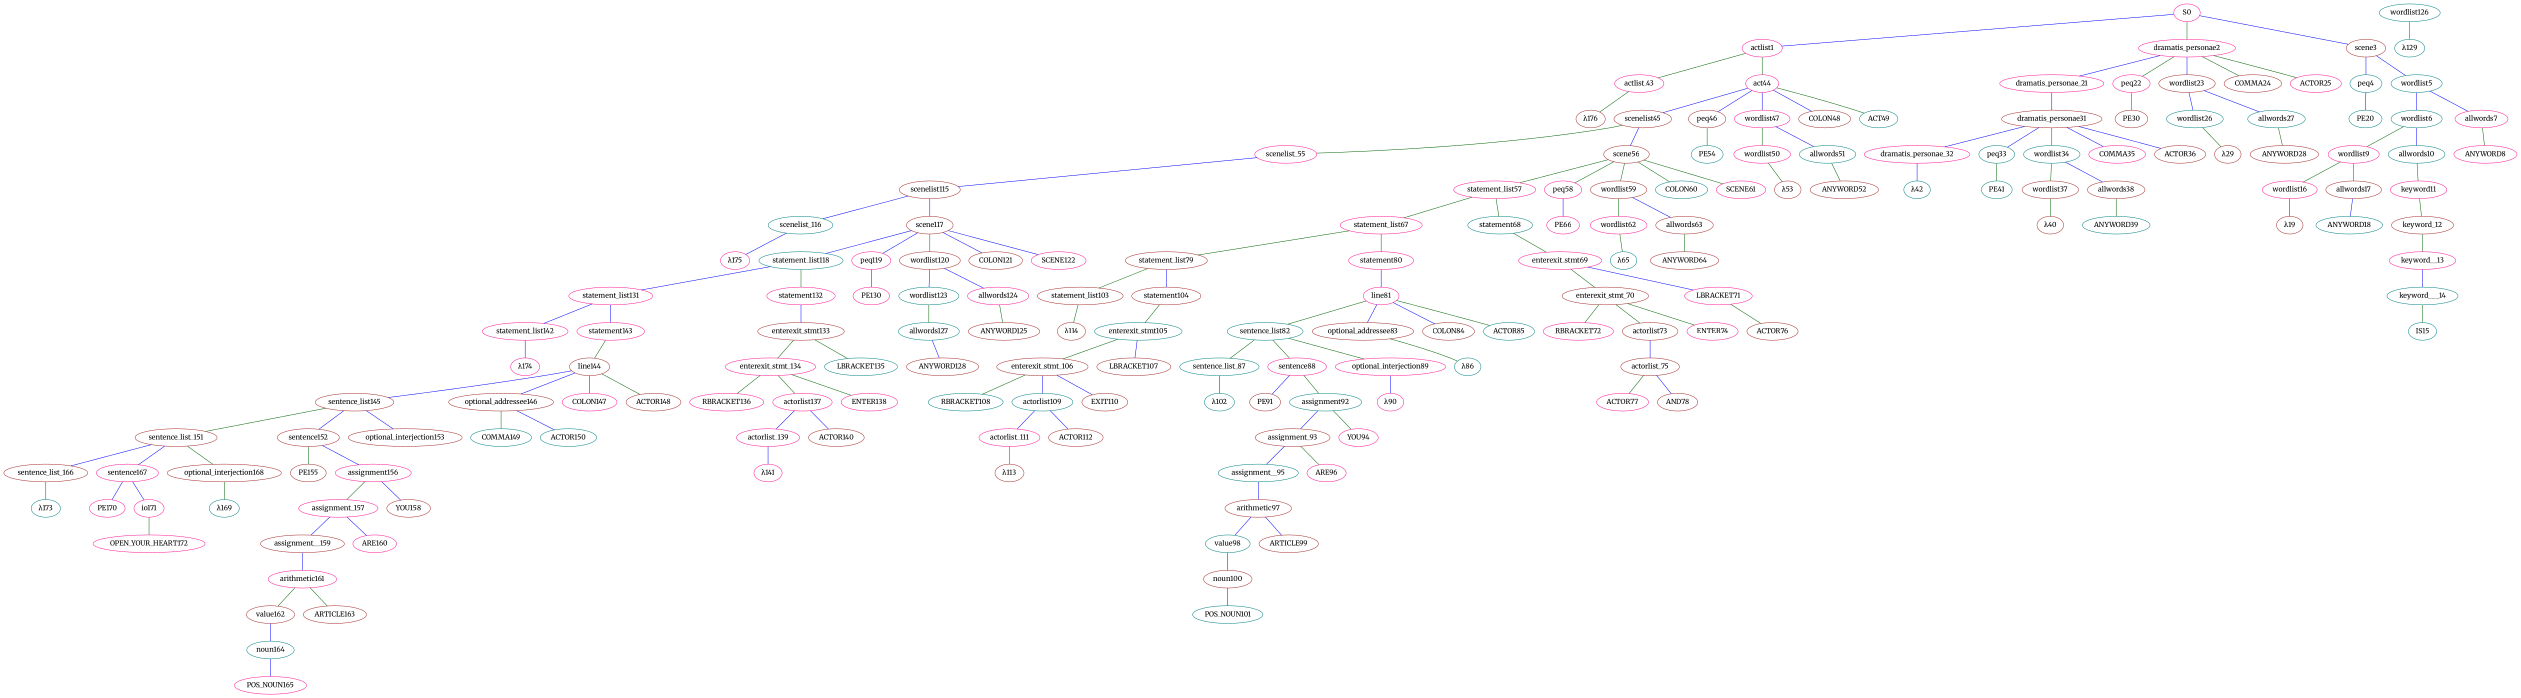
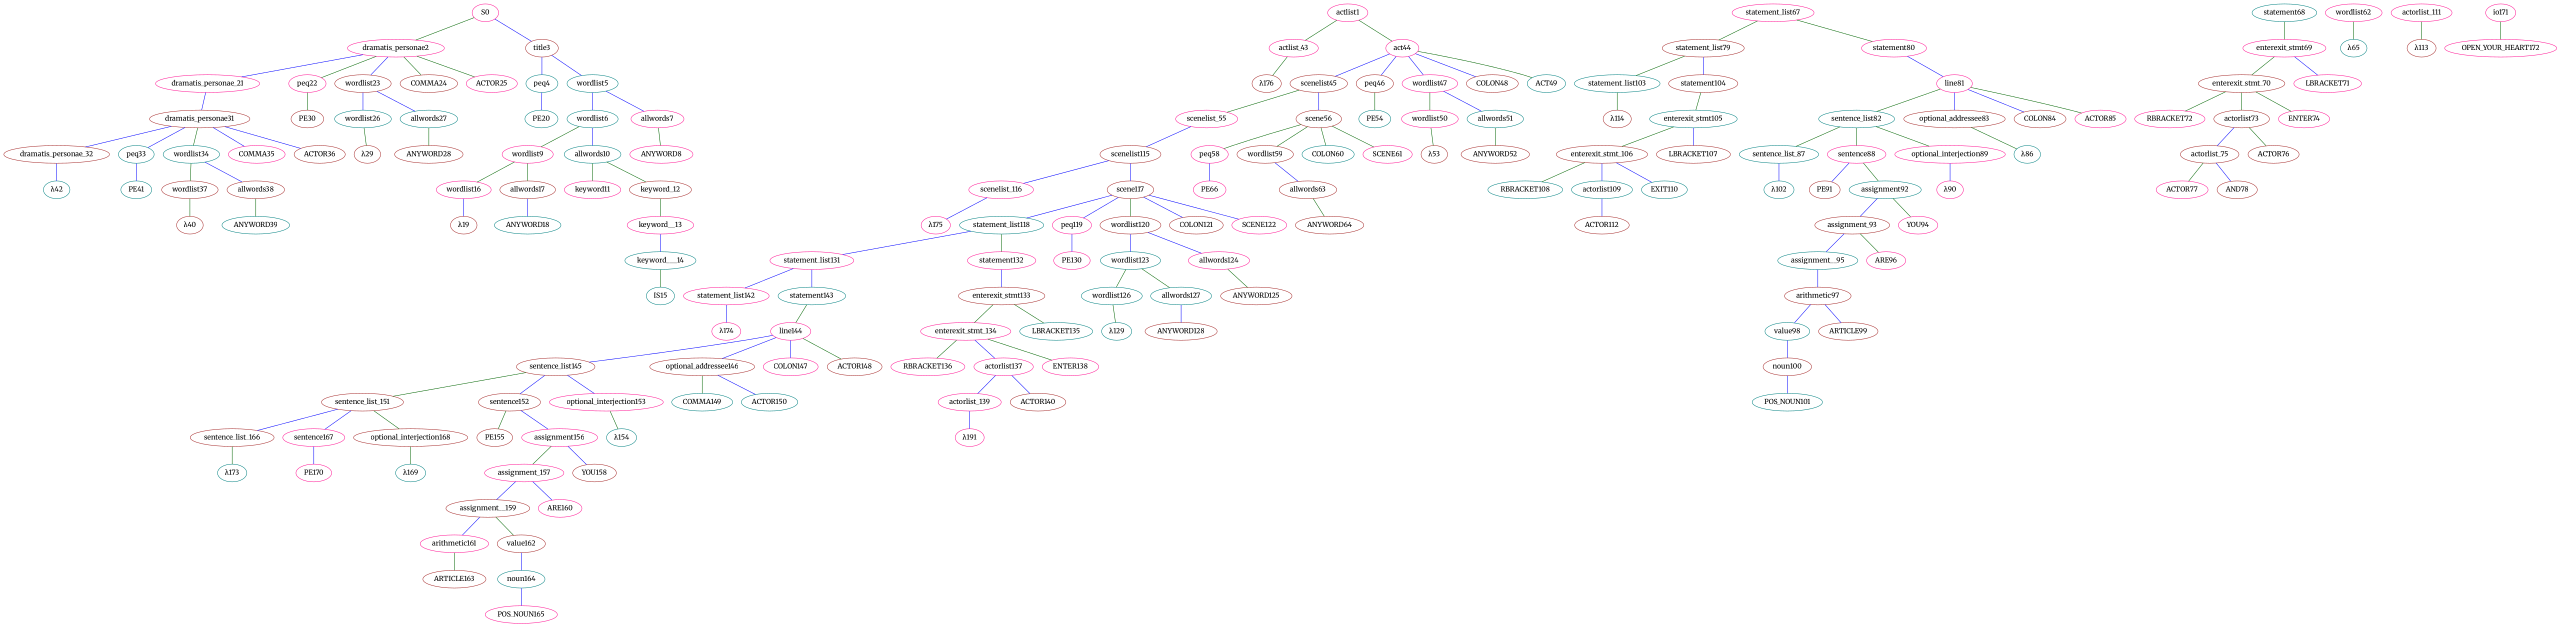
edge "S0" -- "actlist1": removed
node "scene3": label "scene3" -> "title3"
node "dramatis_personae_32": color deeppink -> brown
edge "peq33" -- "PE41": color darkgreen -> blue
node "statement_list57": removed
edge "wordlist59" -- "wordlist62": removed
edge "keyword11" -- "keyword_12": now "allwords10" -- "keyword_12"
node "scenelist_116": color teal -> deeppink
edge "wordlist123" -- "wordlist126": added
node "statement_list103": color brown -> teal
edge "LBRACKET71" -- "ACTOR76": now "actorlist73" -- "ACTOR76"
node "statement143": color deeppink -> teal
node "ACTOR85": color teal -> deeppink
node "line144": color brown -> deeppink
edge "enterexit_stmt_134" -- "actorlist137": color darkgreen -> blue
node "EXIT110": color brown -> teal
edge "actorlist109" -- "actorlist_111": removed
node "optional_interjection153": color brown -> deeppink
node "λ154": added
node "λ141": label "λ141" -> "λ191"
edge "sentence167" -- "io171": removed
edge "arithmetic161" -- "value162": now "assignment__159" -- "value162"
